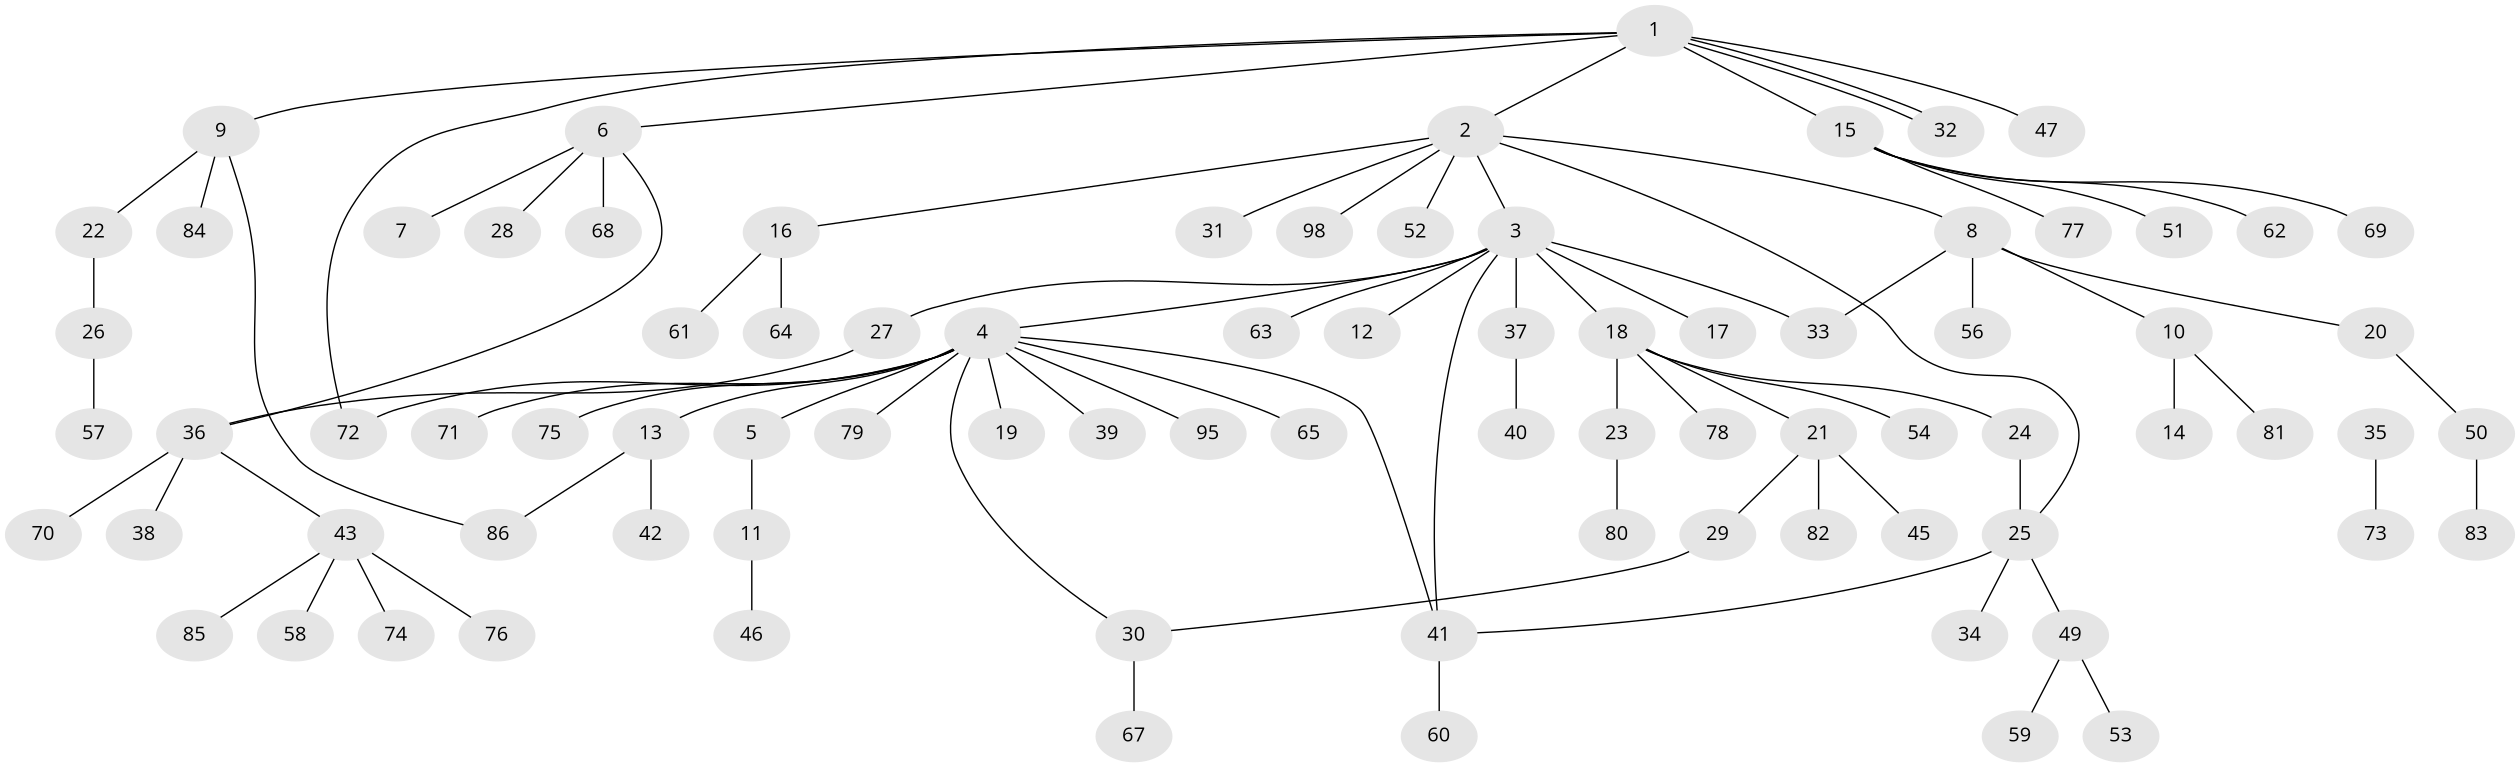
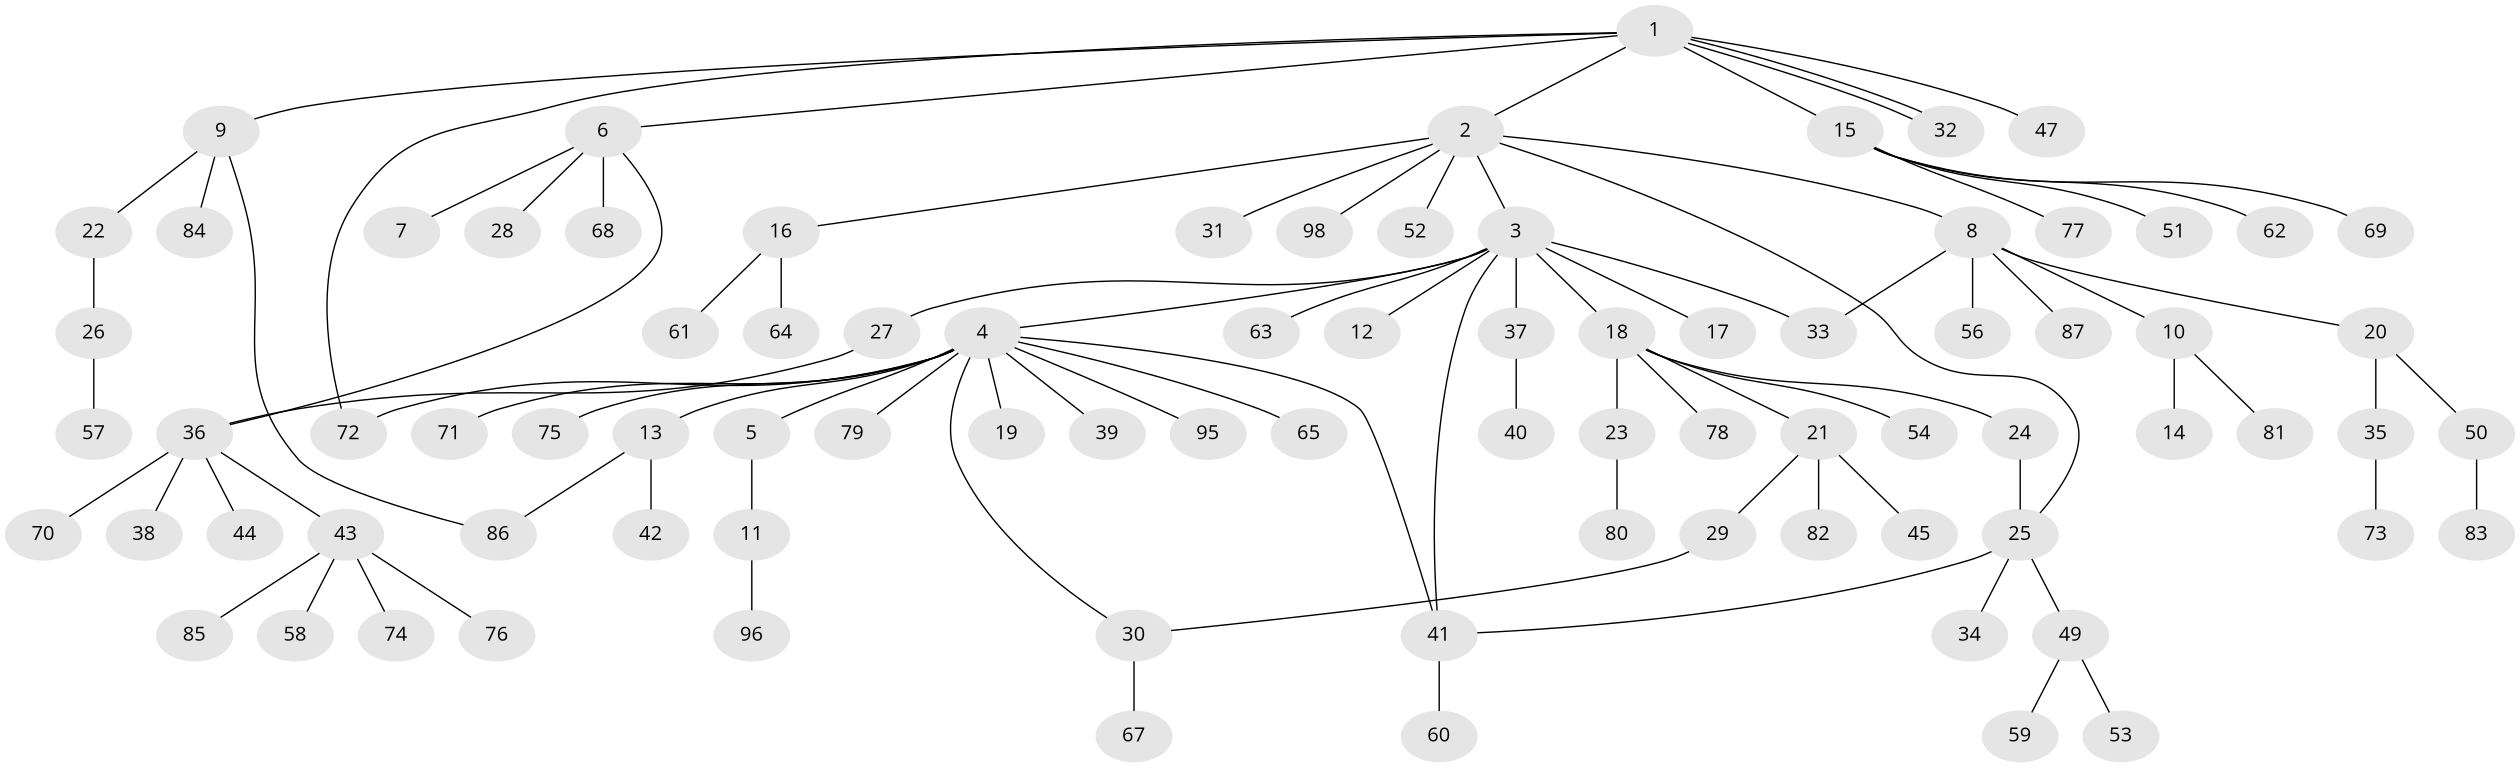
node "87": added
edge "20" -- "35": added
node "44": added
node "46": label "46" -> "96"
